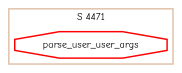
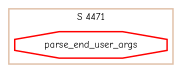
node "parse_user_user_args": label "parse_user_user_args" -> "parse_end_user_args"
